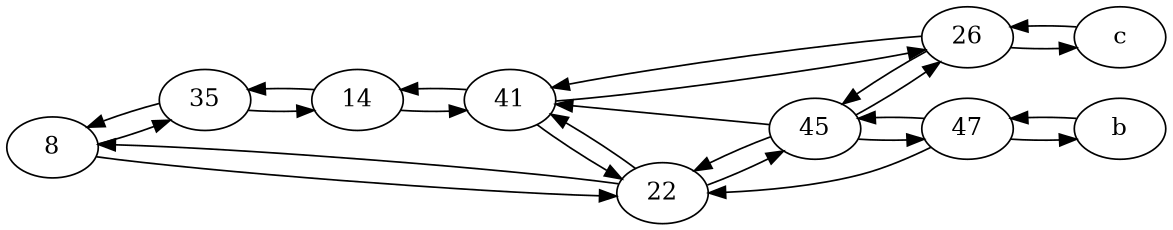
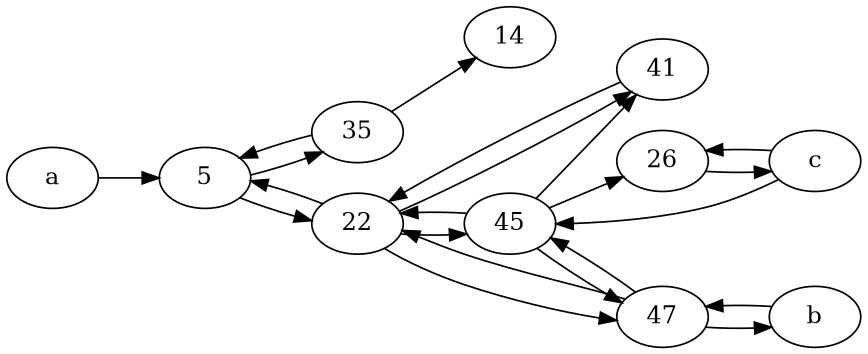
edge "26" -> "41": removed
edge "26" -> "45": now "c" -> "45"
edge "41" -> "26": removed
edge "14" -> "35": removed
edge "41" -> "14": removed
edge "14" -> "41": removed
node "8": label "8" -> "5"
node "a": added
edge "22" -> "47": added
